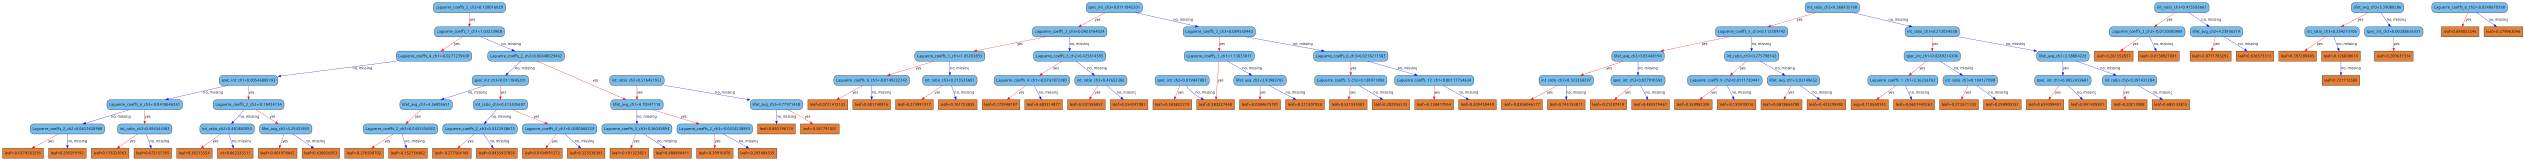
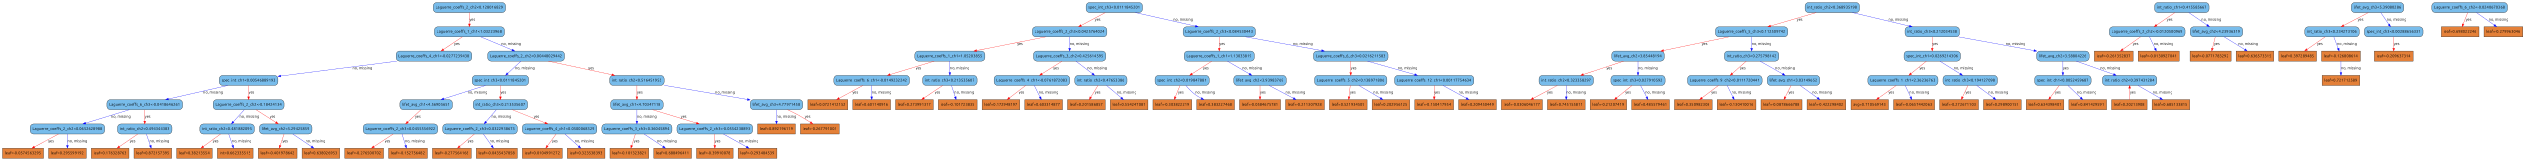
edge "Laguerre_coeffs_1_ch1<1.13033819" -> "leaf=0.383227468": now "Laguerre_coeffs_1_ch1<1.13033819" -> "spec_int_ch2<0.019847881"
edge "Laguerre_coeffs_2_ch2<0.00448029442" -> "lifet_avg_ch1<4.70347118": now "Laguerre_coeffs_2_ch2<0.00448029442" -> "int_ratio_ch2<0.516451955"
edge "int_ratio_ch2<0.397431284" -> "leaf=0.20213908": reversed
